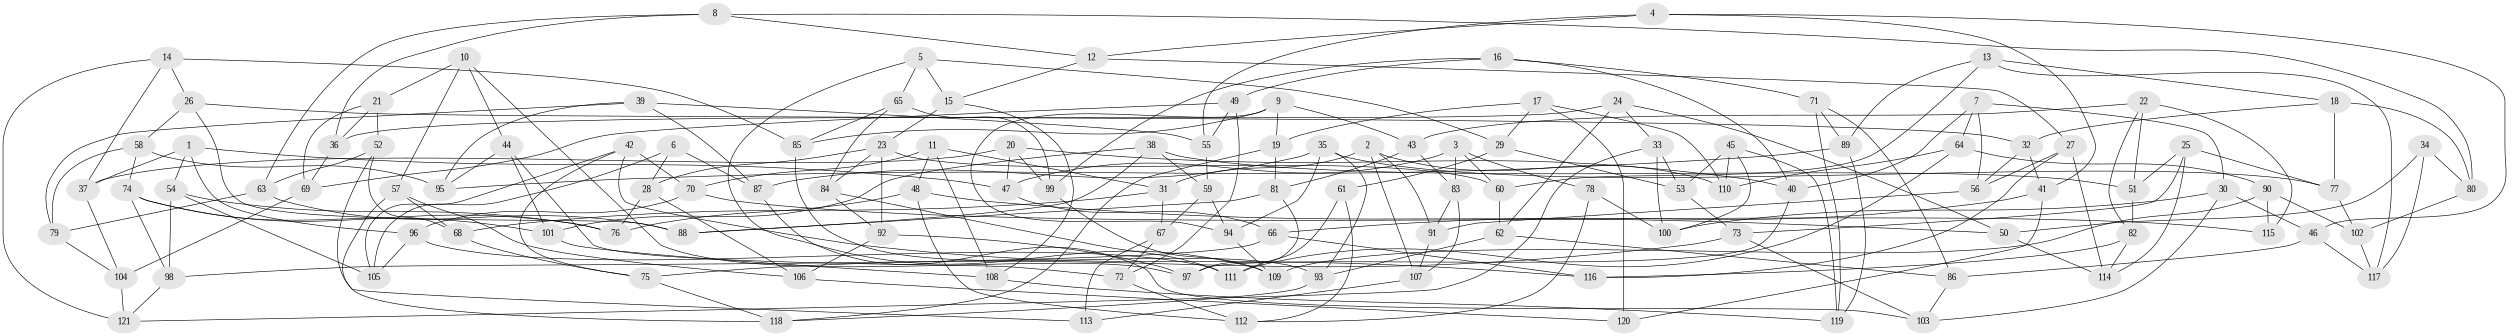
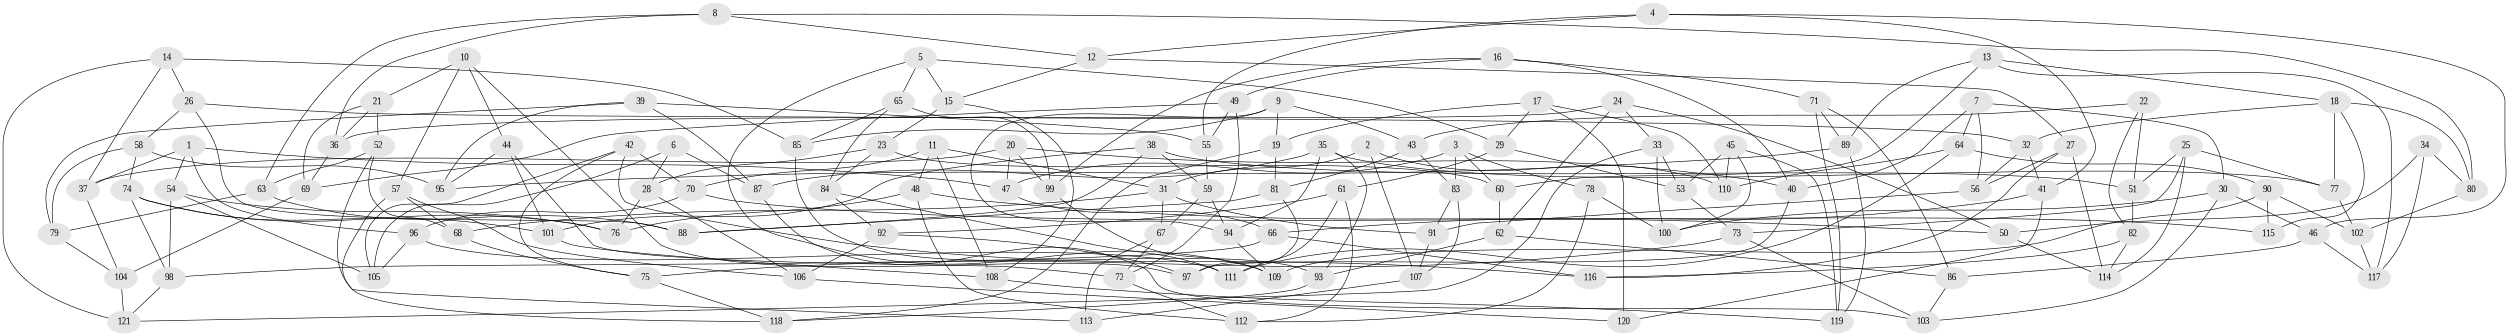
edge "22" -- "115": now "18" -- "115"
edge "2" -- "91": now "31" -- "91"
edge "23" -- "92": now "61" -- "92"
